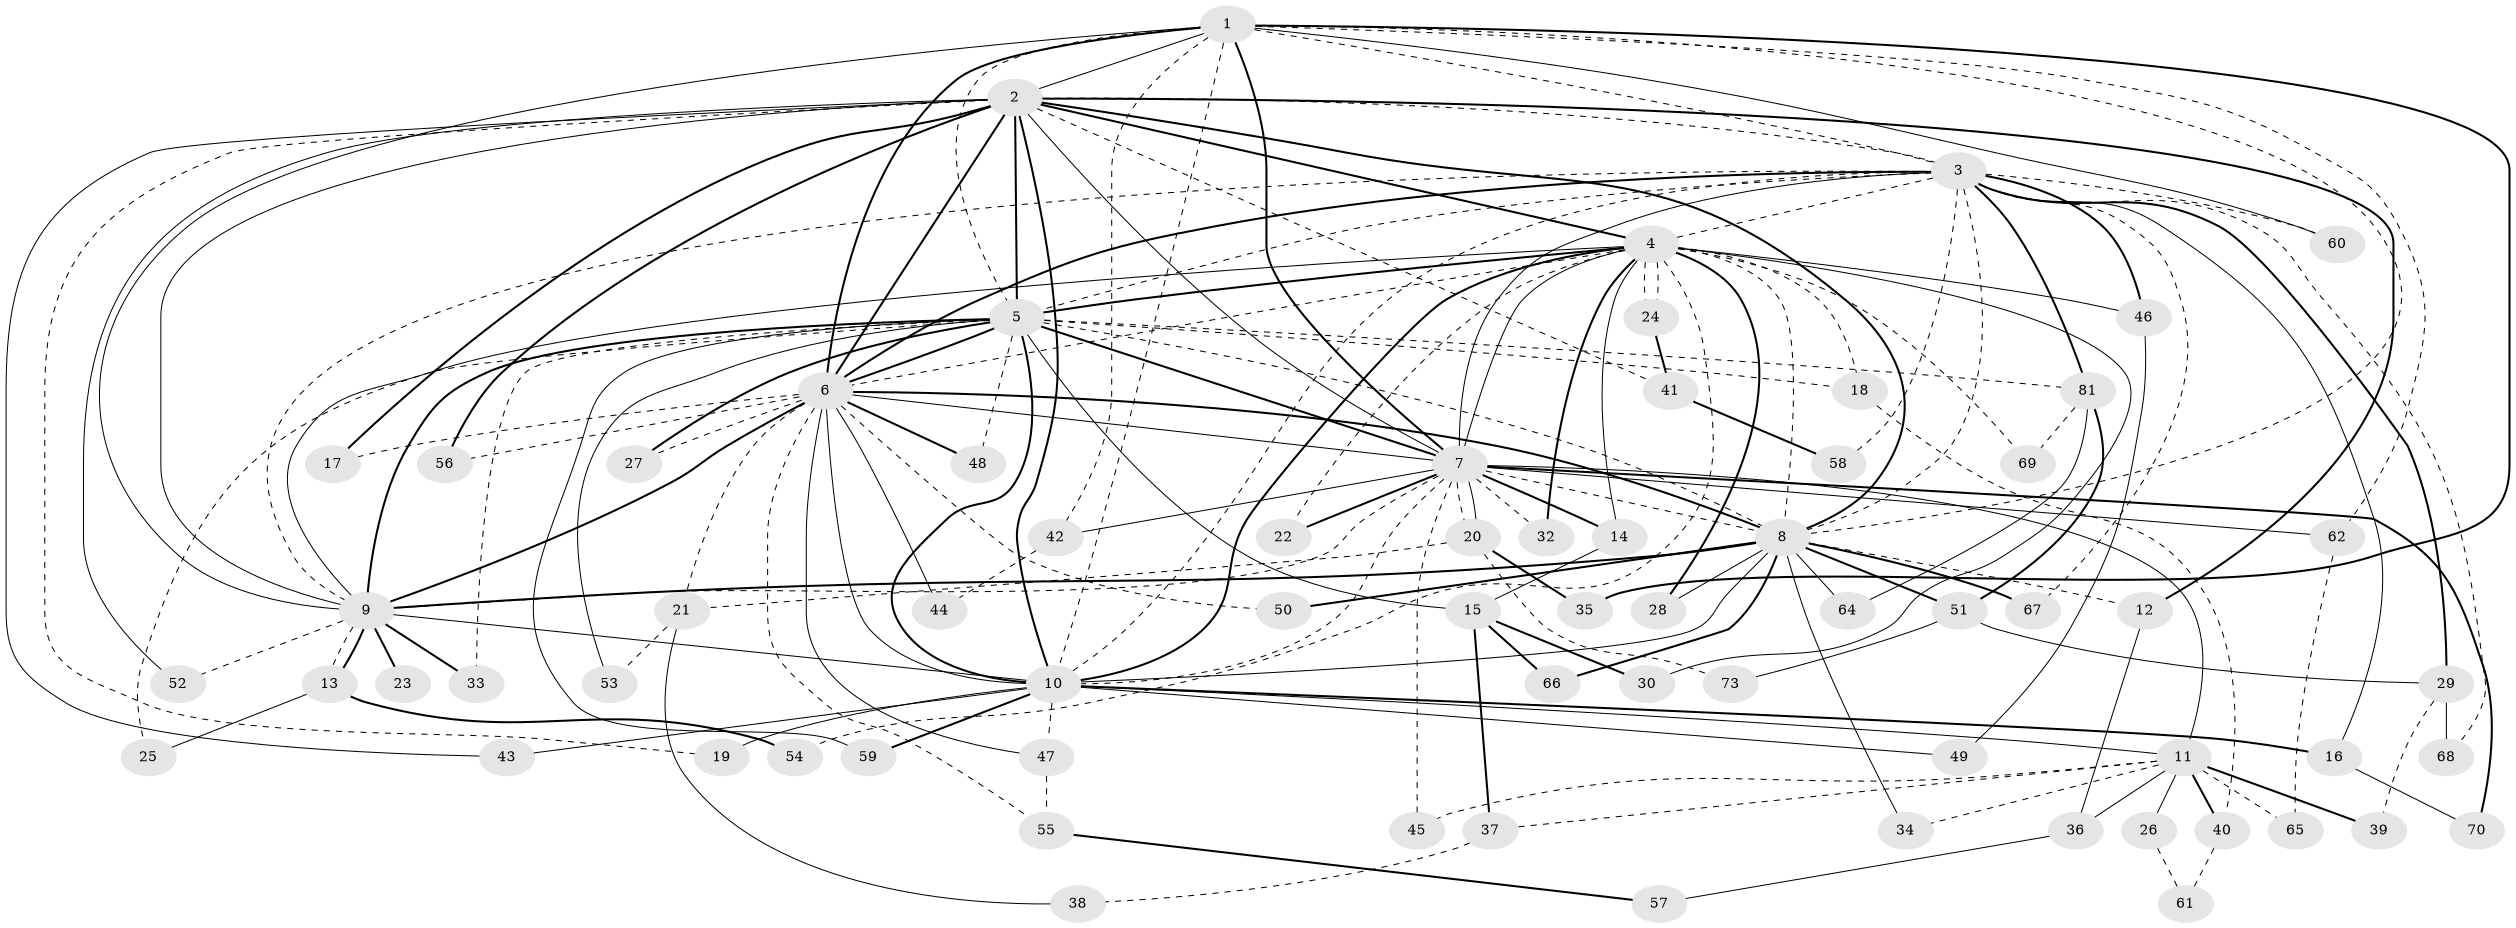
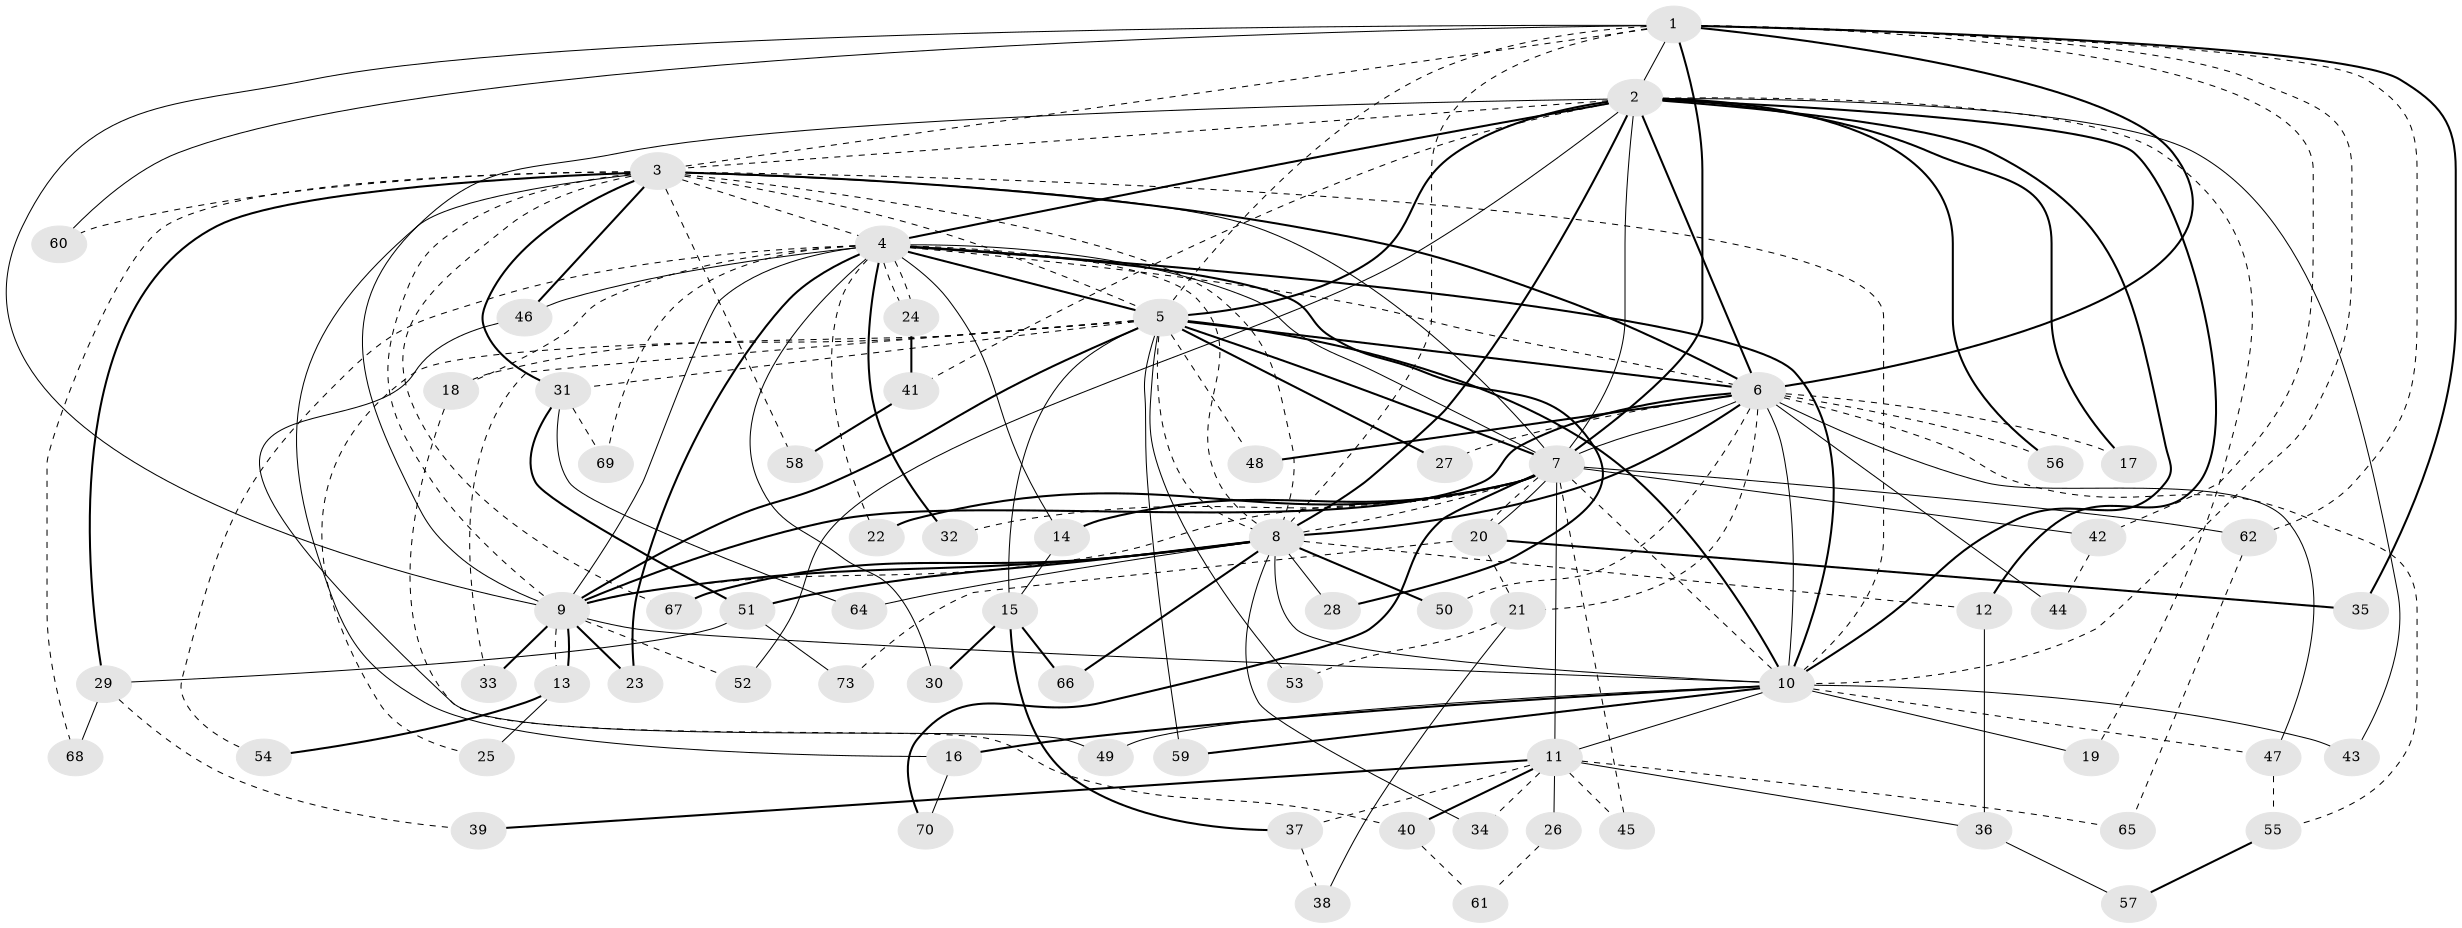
node "81": label "81" -> "31"
edge "4" -- "23": added
